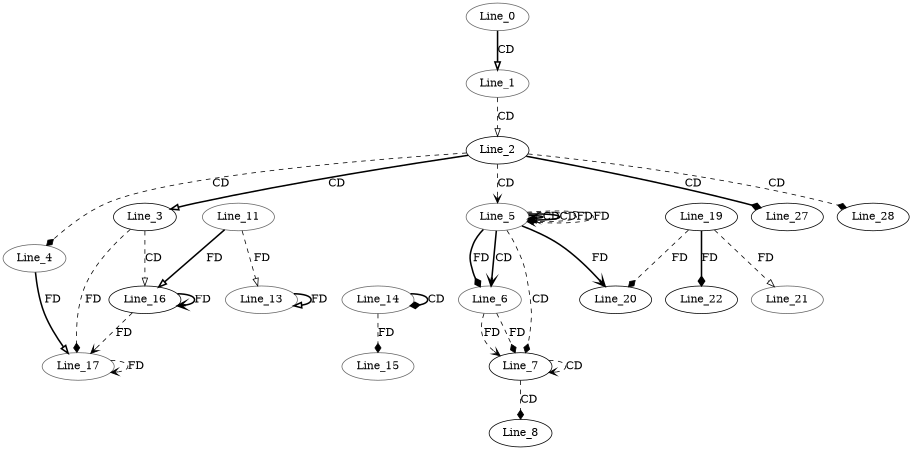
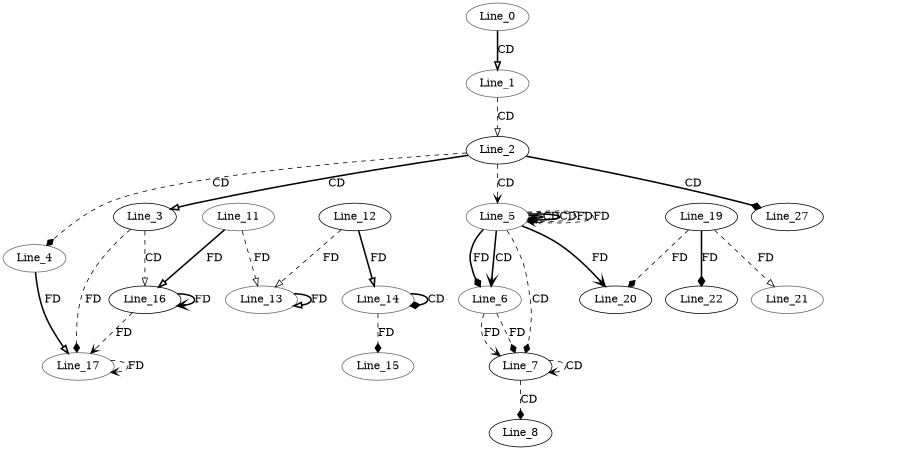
node "Line_12": added
node "Line_28": removed
